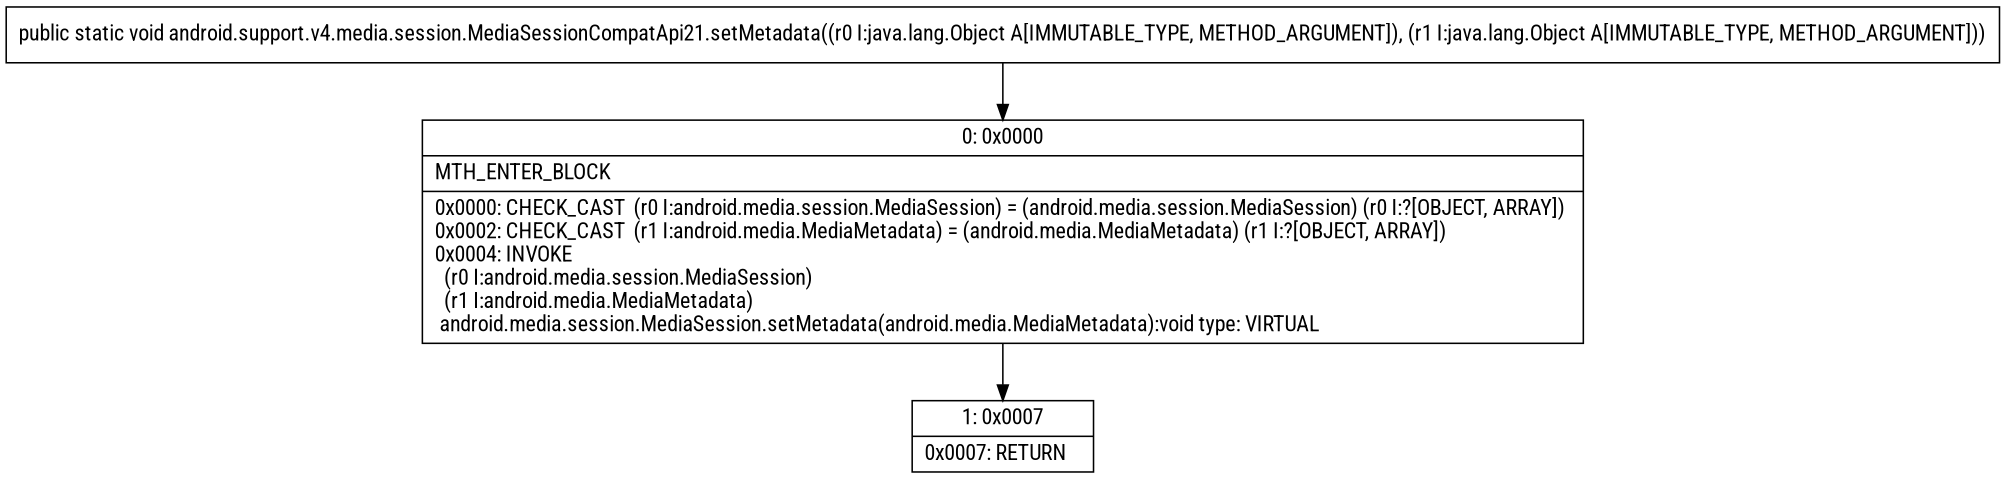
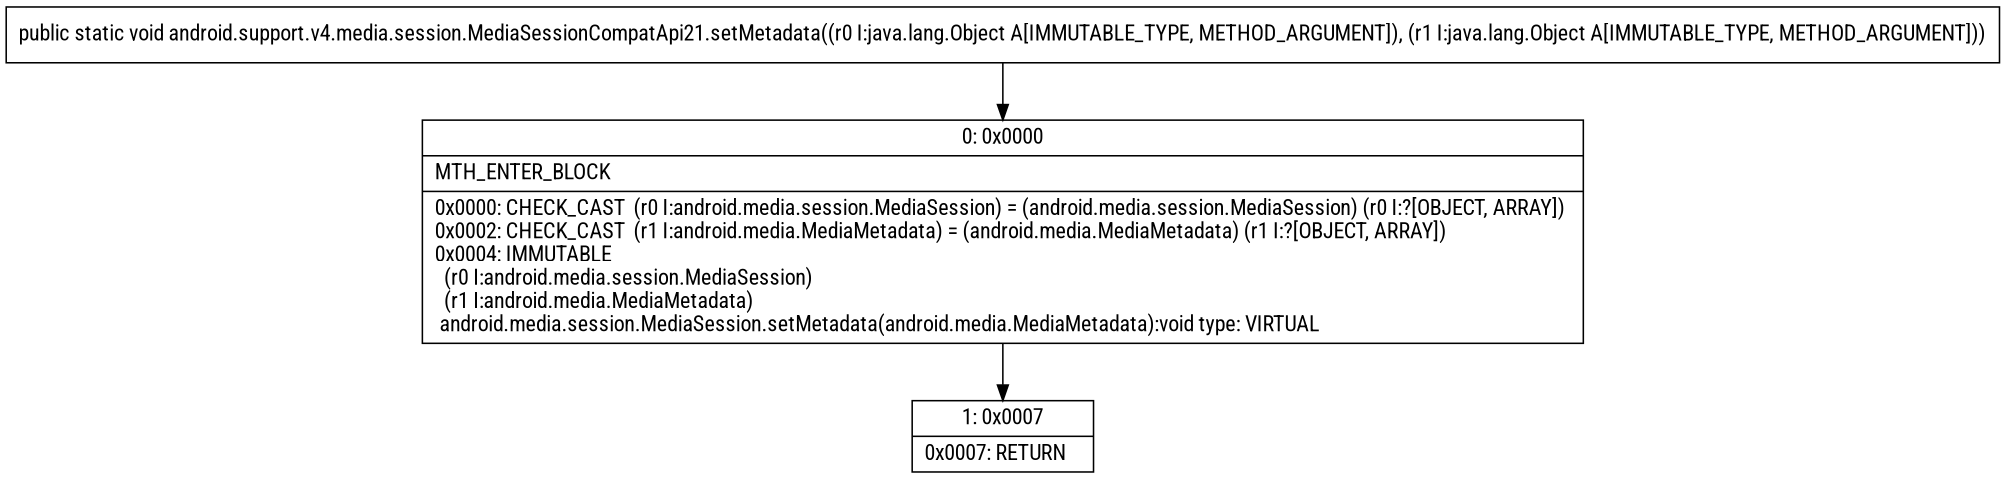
node "0: 0x0000": text "0x0004: INVOKE" -> "0x0004: IMMUTABLE"
